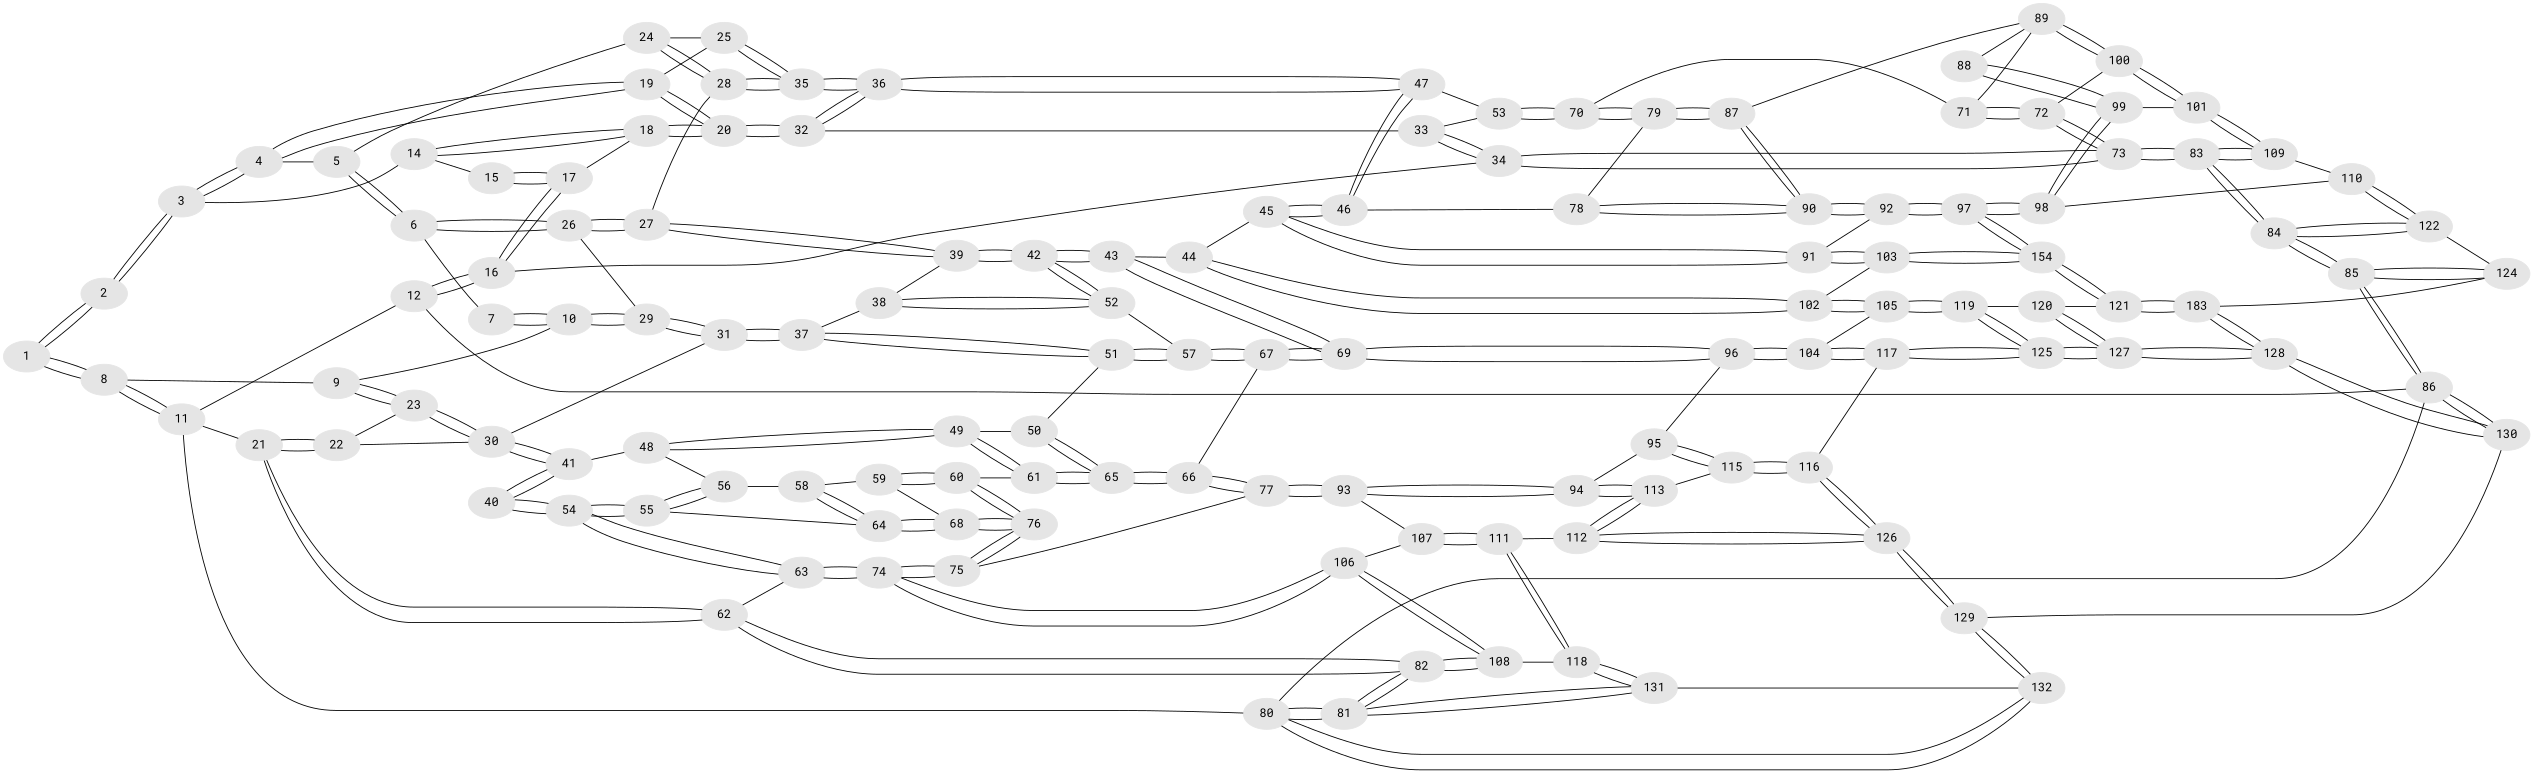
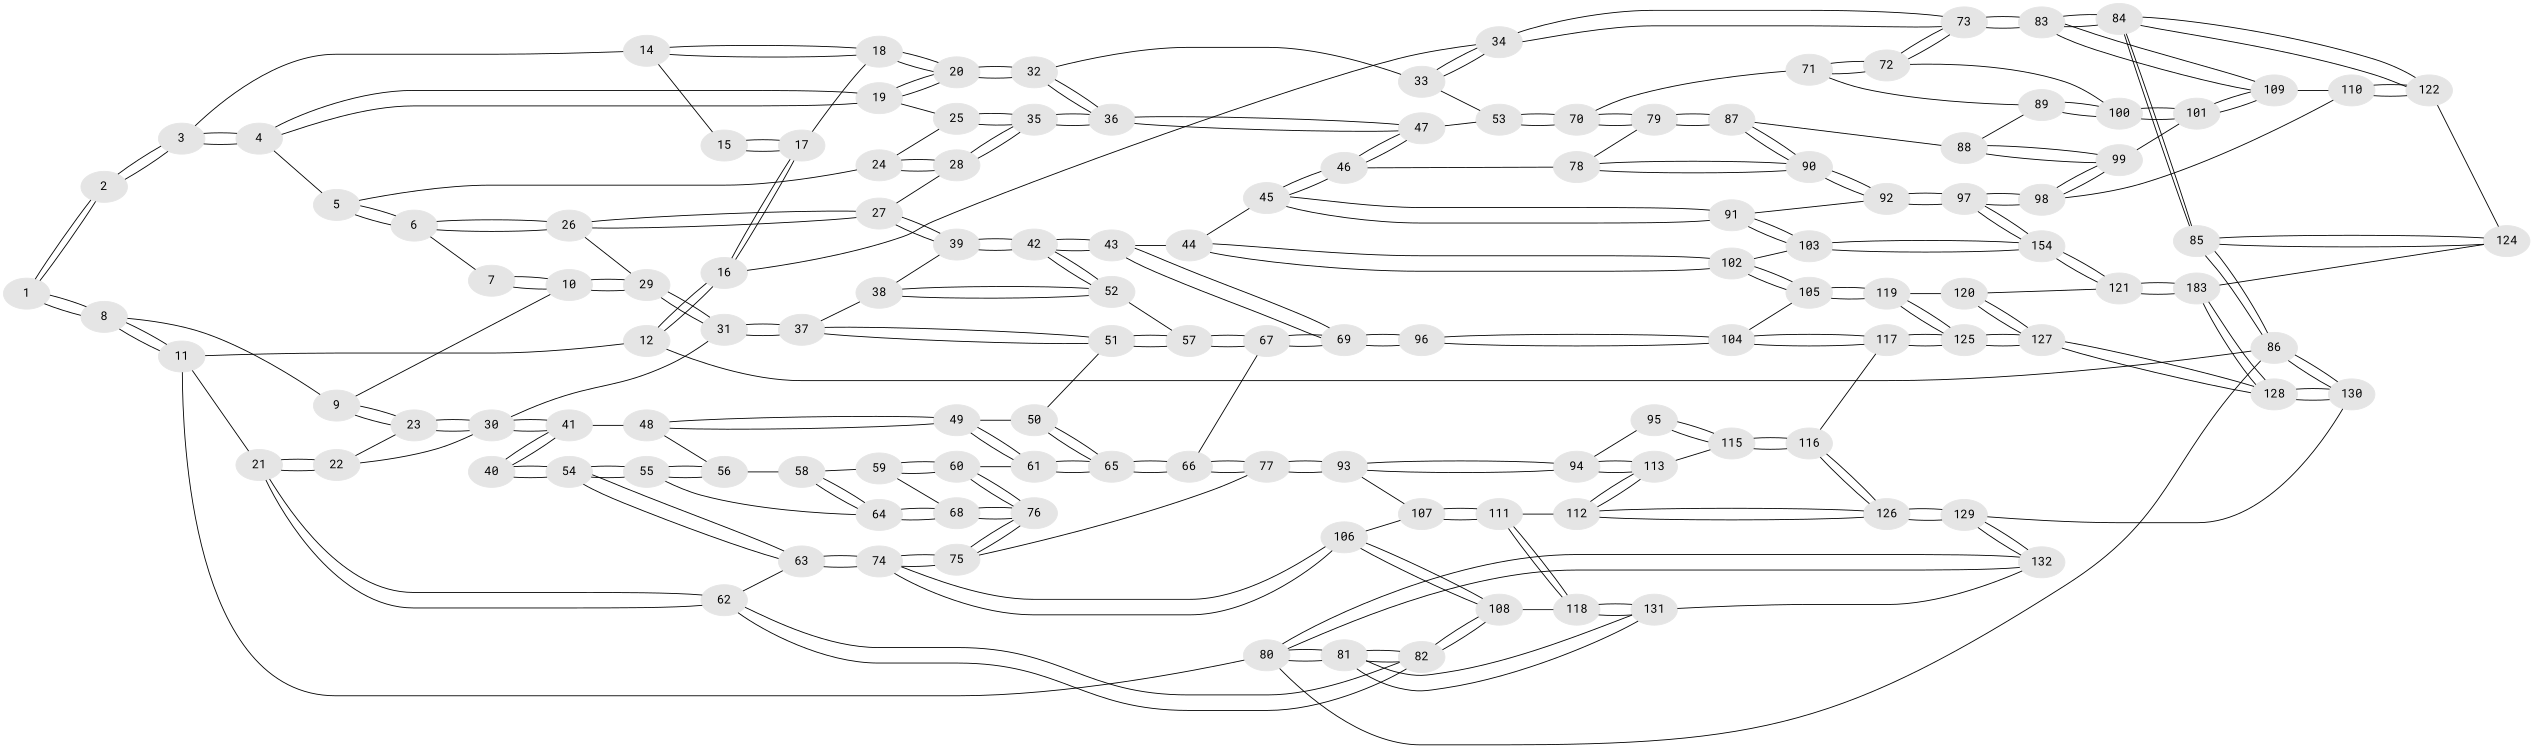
edge "89" -- "87": now "88" -- "87"
edge "96" -- "95": removed
